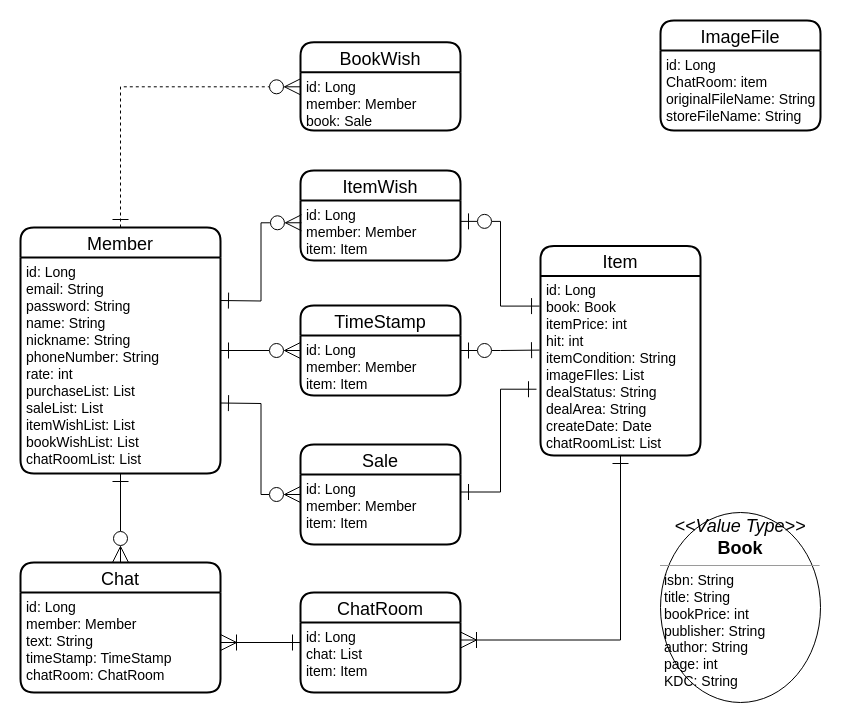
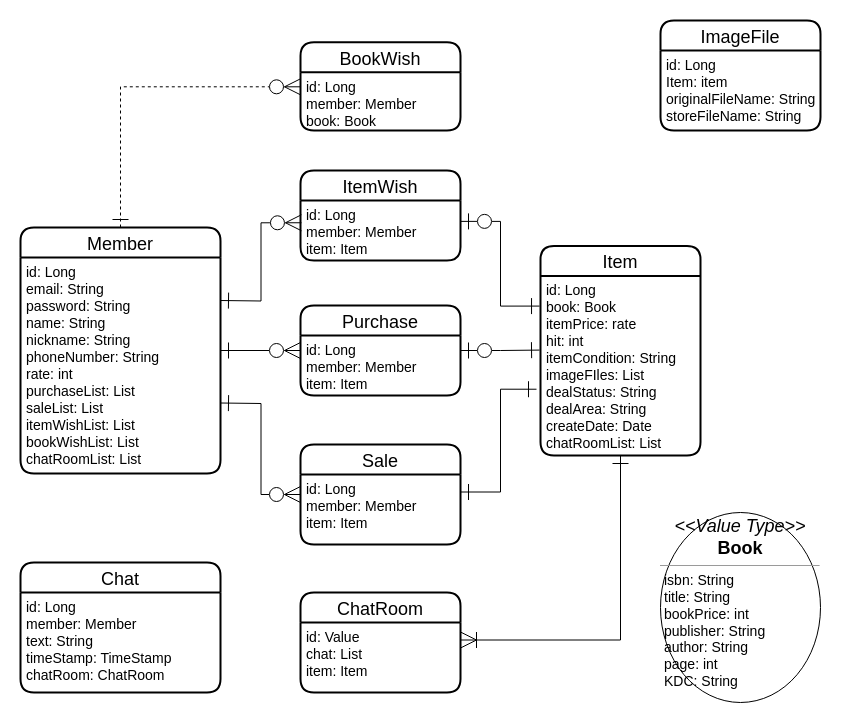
node "id: Long ChatRoom: item originalFileName: String storeFileName: String": label "id: Long ChatRoom: item originalFileName: String storeFileName: String" -> "id: Long Item: item originalFileName: String storeFileName: String"
node "id: Long member: Member book: Sale": label "id: Long member: Member book: Sale" -> "id: Long member: Member book: Book"
node "id: Long book: Book itemPrice: int hit: int itemCondition: String imageFIles: List dealStatus: String dealArea: String createDate: Date chatRoomList: List": label "id: Long book: Book itemPrice: int hit: int itemCondition: String imageFIles: List dealStatus: String dealArea: String createDate: Date chatRoomList: List" -> "id: Long book: Book itemPrice: rate hit: int itemCondition: String imageFIles: List dealStatus: String dealArea: String createDate: Date chatRoomList: List"
node "TimeStamp": label "TimeStamp" -> "Purchase"
edge "id: Long email: String password: String name: String nickname: String phoneNumber: String rate: int purchaseList: List saleList: List itemWishList: List bookWishList: List chatRoomList: List" -- "Chat": removed
node "id: Long chat: List item: Item": label "id: Long chat: List item: Item" -> "id: Value chat: List item: Item"
edge "id: Long member: Member text: String timeStamp: TimeStamp chatRoom: ChatRoom" -- "ChatRoom": removed
